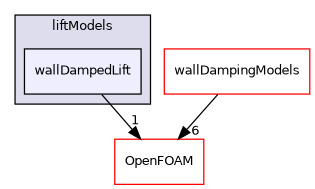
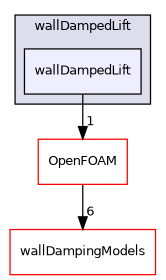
cluster "liftModels": label "liftModels" -> "wallDampedLift"
edge "wallDampingModels" -> "OpenFOAM": reversed
